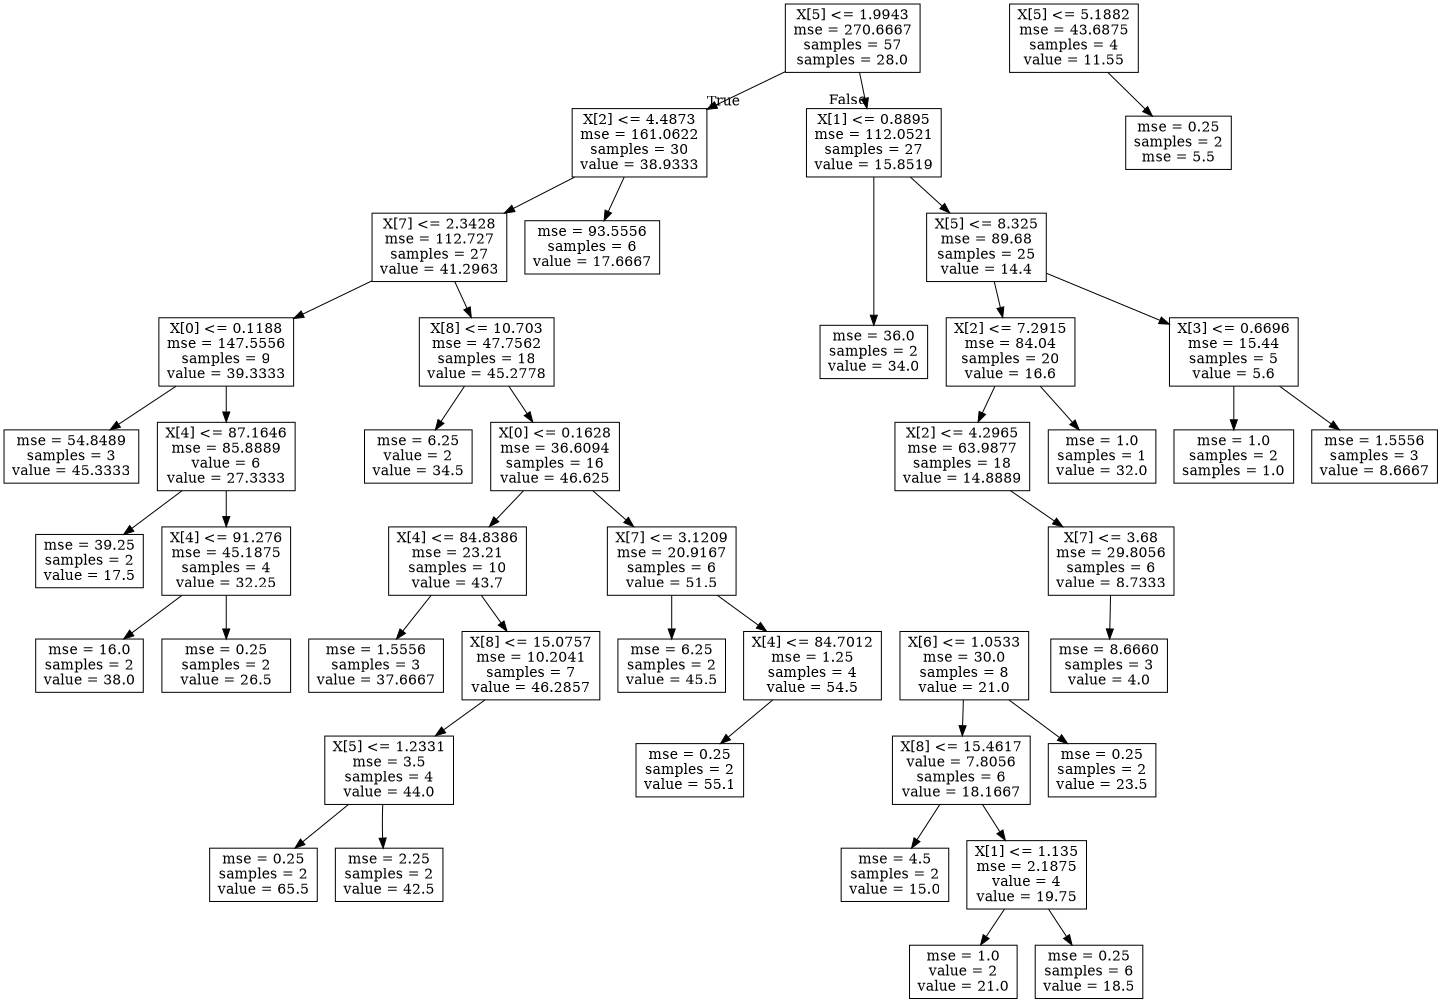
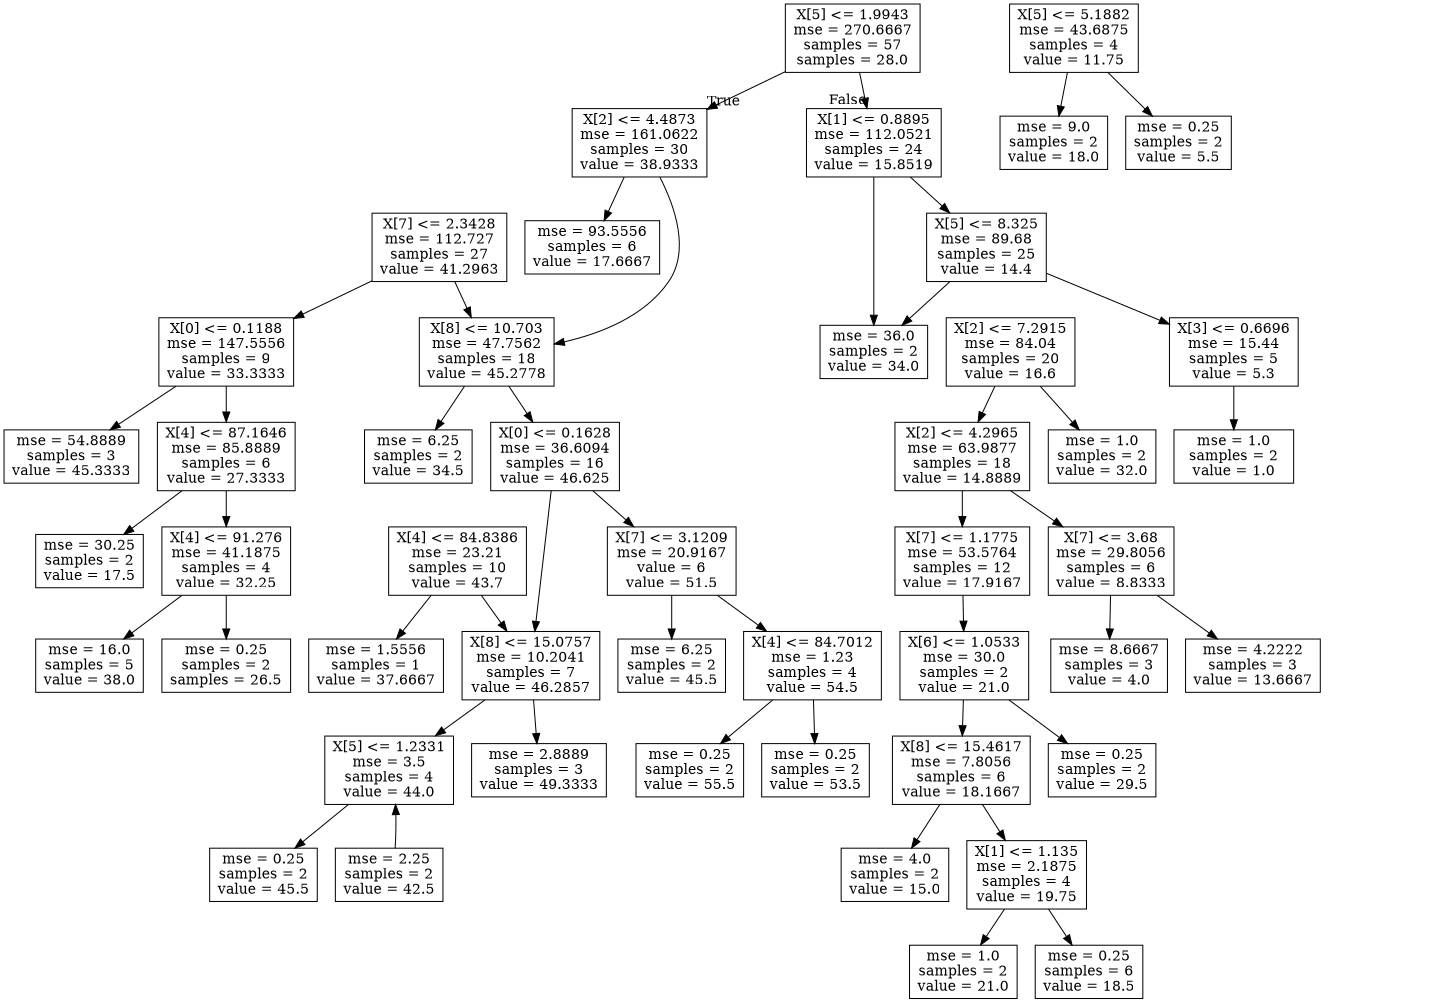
node "X[5] <= 5.1882 mse = 43.6875 samples = 4 value = 11.55": label "X[5] <= 5.1882 mse = 43.6875 samples = 4 value = 11.55" -> "X[5] <= 5.1882 mse = 43.6875 samples = 4 value = 11.75"
node "X[1] <= 0.8895 mse = 112.0521 samples = 27 value = 15.8519": label "X[1] <= 0.8895 mse = 112.0521 samples = 27 value = 15.8519" -> "X[1] <= 0.8895 mse = 112.0521 samples = 24 value = 15.8519"
node "mse = 9.0 samples = 2 value = 18.0": added
node "mse = 0.25 samples = 2 mse = 5.5": label "mse = 0.25 samples = 2 mse = 5.5" -> "mse = 0.25 samples = 2 value = 5.5"
edge "X[2] <= 4.4873 mse = 161.0622 samples = 30 value = 38.9333" -> "X[7] <= 2.3428 mse = 112.727 samples = 27 value = 41.2963": now "X[2] <= 4.4873 mse = 161.0622 samples = 30 value = 38.9333" -> "X[8] <= 10.703 mse = 47.7562 samples = 18 value = 45.2778"
edge "X[5] <= 8.325 mse = 89.68 samples = 25 value = 14.4" -> "X[2] <= 7.2915 mse = 84.04 samples = 20 value = 16.6": now "X[5] <= 8.325 mse = 89.68 samples = 25 value = 14.4" -> "mse = 36.0 samples = 2 value = 34.0"
node "X[0] <= 0.1188 mse = 147.5556 samples = 9 value = 39.3333": label "X[0] <= 0.1188 mse = 147.5556 samples = 9 value = 39.3333" -> "X[0] <= 0.1188 mse = 147.5556 samples = 9 value = 33.3333"
node "X[3] <= 0.6696 mse = 15.44 samples = 5 value = 5.6": label "X[3] <= 0.6696 mse = 15.44 samples = 5 value = 5.6" -> "X[3] <= 0.6696 mse = 15.44 samples = 5 value = 5.3"
node "mse = 54.8489 samples = 3 value = 45.3333": label "mse = 54.8489 samples = 3 value = 45.3333" -> "mse = 54.8889 samples = 3 value = 45.3333"
node "X[4] <= 87.1646 mse = 85.8889 value = 6 value = 27.3333": label "X[4] <= 87.1646 mse = 85.8889 value = 6 value = 27.3333" -> "X[4] <= 87.1646 mse = 85.8889 samples = 6 value = 27.3333"
node "mse = 6.25 value = 2 value = 34.5": label "mse = 6.25 value = 2 value = 34.5" -> "mse = 6.25 samples = 2 value = 34.5"
node "mse = 1.0 samples = 1 value = 32.0": label "mse = 1.0 samples = 1 value = 32.0" -> "mse = 1.0 samples = 2 value = 32.0"
node "mse = 1.0 samples = 2 samples = 1.0": label "mse = 1.0 samples = 2 samples = 1.0" -> "mse = 1.0 samples = 2 value = 1.0"
node "mse = 1.5556 samples = 3 value = 8.6667": removed
edge "X[0] <= 0.1628 mse = 36.6094 samples = 16 value = 46.625" -> "X[4] <= 84.8386 mse = 23.21 samples = 10 value = 43.7": now "X[0] <= 0.1628 mse = 36.6094 samples = 16 value = 46.625" -> "X[8] <= 15.0757 mse = 10.2041 samples = 7 value = 46.2857"
node "mse = 39.25 samples = 2 value = 17.5": label "mse = 39.25 samples = 2 value = 17.5" -> "mse = 30.25 samples = 2 value = 17.5"
node "X[4] <= 91.276 mse = 45.1875 samples = 4 value = 32.25": label "X[4] <= 91.276 mse = 45.1875 samples = 4 value = 32.25" -> "X[4] <= 91.276 mse = 41.1875 samples = 4 value = 32.25"
node "X[7] <= 3.1209 mse = 20.9167 samples = 6 value = 51.5": label "X[7] <= 3.1209 mse = 20.9167 samples = 6 value = 51.5" -> "X[7] <= 3.1209 mse = 20.9167 value = 6 value = 51.5"
node "X[7] <= 1.1775 mse = 53.5764 samples = 12 value = 17.9167": added
node "X[7] <= 3.68 mse = 29.8056 samples = 6 value = 8.7333": label "X[7] <= 3.68 mse = 29.8056 samples = 6 value = 8.7333" -> "X[7] <= 3.68 mse = 29.8056 samples = 6 value = 8.8333"
node "mse = 16.0 samples = 2 value = 38.0": label "mse = 16.0 samples = 2 value = 38.0" -> "mse = 16.0 samples = 5 value = 38.0"
node "mse = 0.25 samples = 2 value = 26.5": label "mse = 0.25 samples = 2 value = 26.5" -> "mse = 0.25 samples = 2 samples = 26.5"
node "mse = 1.5556 samples = 3 value = 37.6667": label "mse = 1.5556 samples = 3 value = 37.6667" -> "mse = 1.5556 samples = 1 value = 37.6667"
node "X[4] <= 84.7012 mse = 1.25 samples = 4 value = 54.5": label "X[4] <= 84.7012 mse = 1.25 samples = 4 value = 54.5" -> "X[4] <= 84.7012 mse = 1.23 samples = 4 value = 54.5"
node "X[6] <= 1.0533 mse = 30.0 samples = 8 value = 21.0": label "X[6] <= 1.0533 mse = 30.0 samples = 8 value = 21.0" -> "X[6] <= 1.0533 mse = 30.0 samples = 2 value = 21.0"
node "mse = 8.6660 samples = 3 value = 4.0": label "mse = 8.6660 samples = 3 value = 4.0" -> "mse = 8.6667 samples = 3 value = 4.0"
node "mse = 4.2222 samples = 3 value = 13.6667": added
node "mse = 2.8889 samples = 3 value = 49.3333": added
node "mse = 0.25 samples = 2 value = 55.1": label "mse = 0.25 samples = 2 value = 55.1" -> "mse = 0.25 samples = 2 value = 55.5"
node "mse = 0.25 samples = 2 value = 53.5": added
node "X[8] <= 15.4617 value = 7.8056 samples = 6 value = 18.1667": label "X[8] <= 15.4617 value = 7.8056 samples = 6 value = 18.1667" -> "X[8] <= 15.4617 mse = 7.8056 samples = 6 value = 18.1667"
node "mse = 0.25 samples = 2 value = 23.5": label "mse = 0.25 samples = 2 value = 23.5" -> "mse = 0.25 samples = 2 value = 29.5"
edge "X[5] <= 1.2331 mse = 3.5 samples = 4 value = 44.0" -> "mse = 2.25 samples = 2 value = 42.5": reversed
node "mse = 0.25 samples = 2 value = 65.5": label "mse = 0.25 samples = 2 value = 65.5" -> "mse = 0.25 samples = 2 value = 45.5"
node "mse = 4.5 samples = 2 value = 15.0": label "mse = 4.5 samples = 2 value = 15.0" -> "mse = 4.0 samples = 2 value = 15.0"
node "X[1] <= 1.135 mse = 2.1875 value = 4 value = 19.75": label "X[1] <= 1.135 mse = 2.1875 value = 4 value = 19.75" -> "X[1] <= 1.135 mse = 2.1875 samples = 4 value = 19.75"
node "mse = 1.0 value = 2 value = 21.0": label "mse = 1.0 value = 2 value = 21.0" -> "mse = 1.0 samples = 2 value = 21.0"
